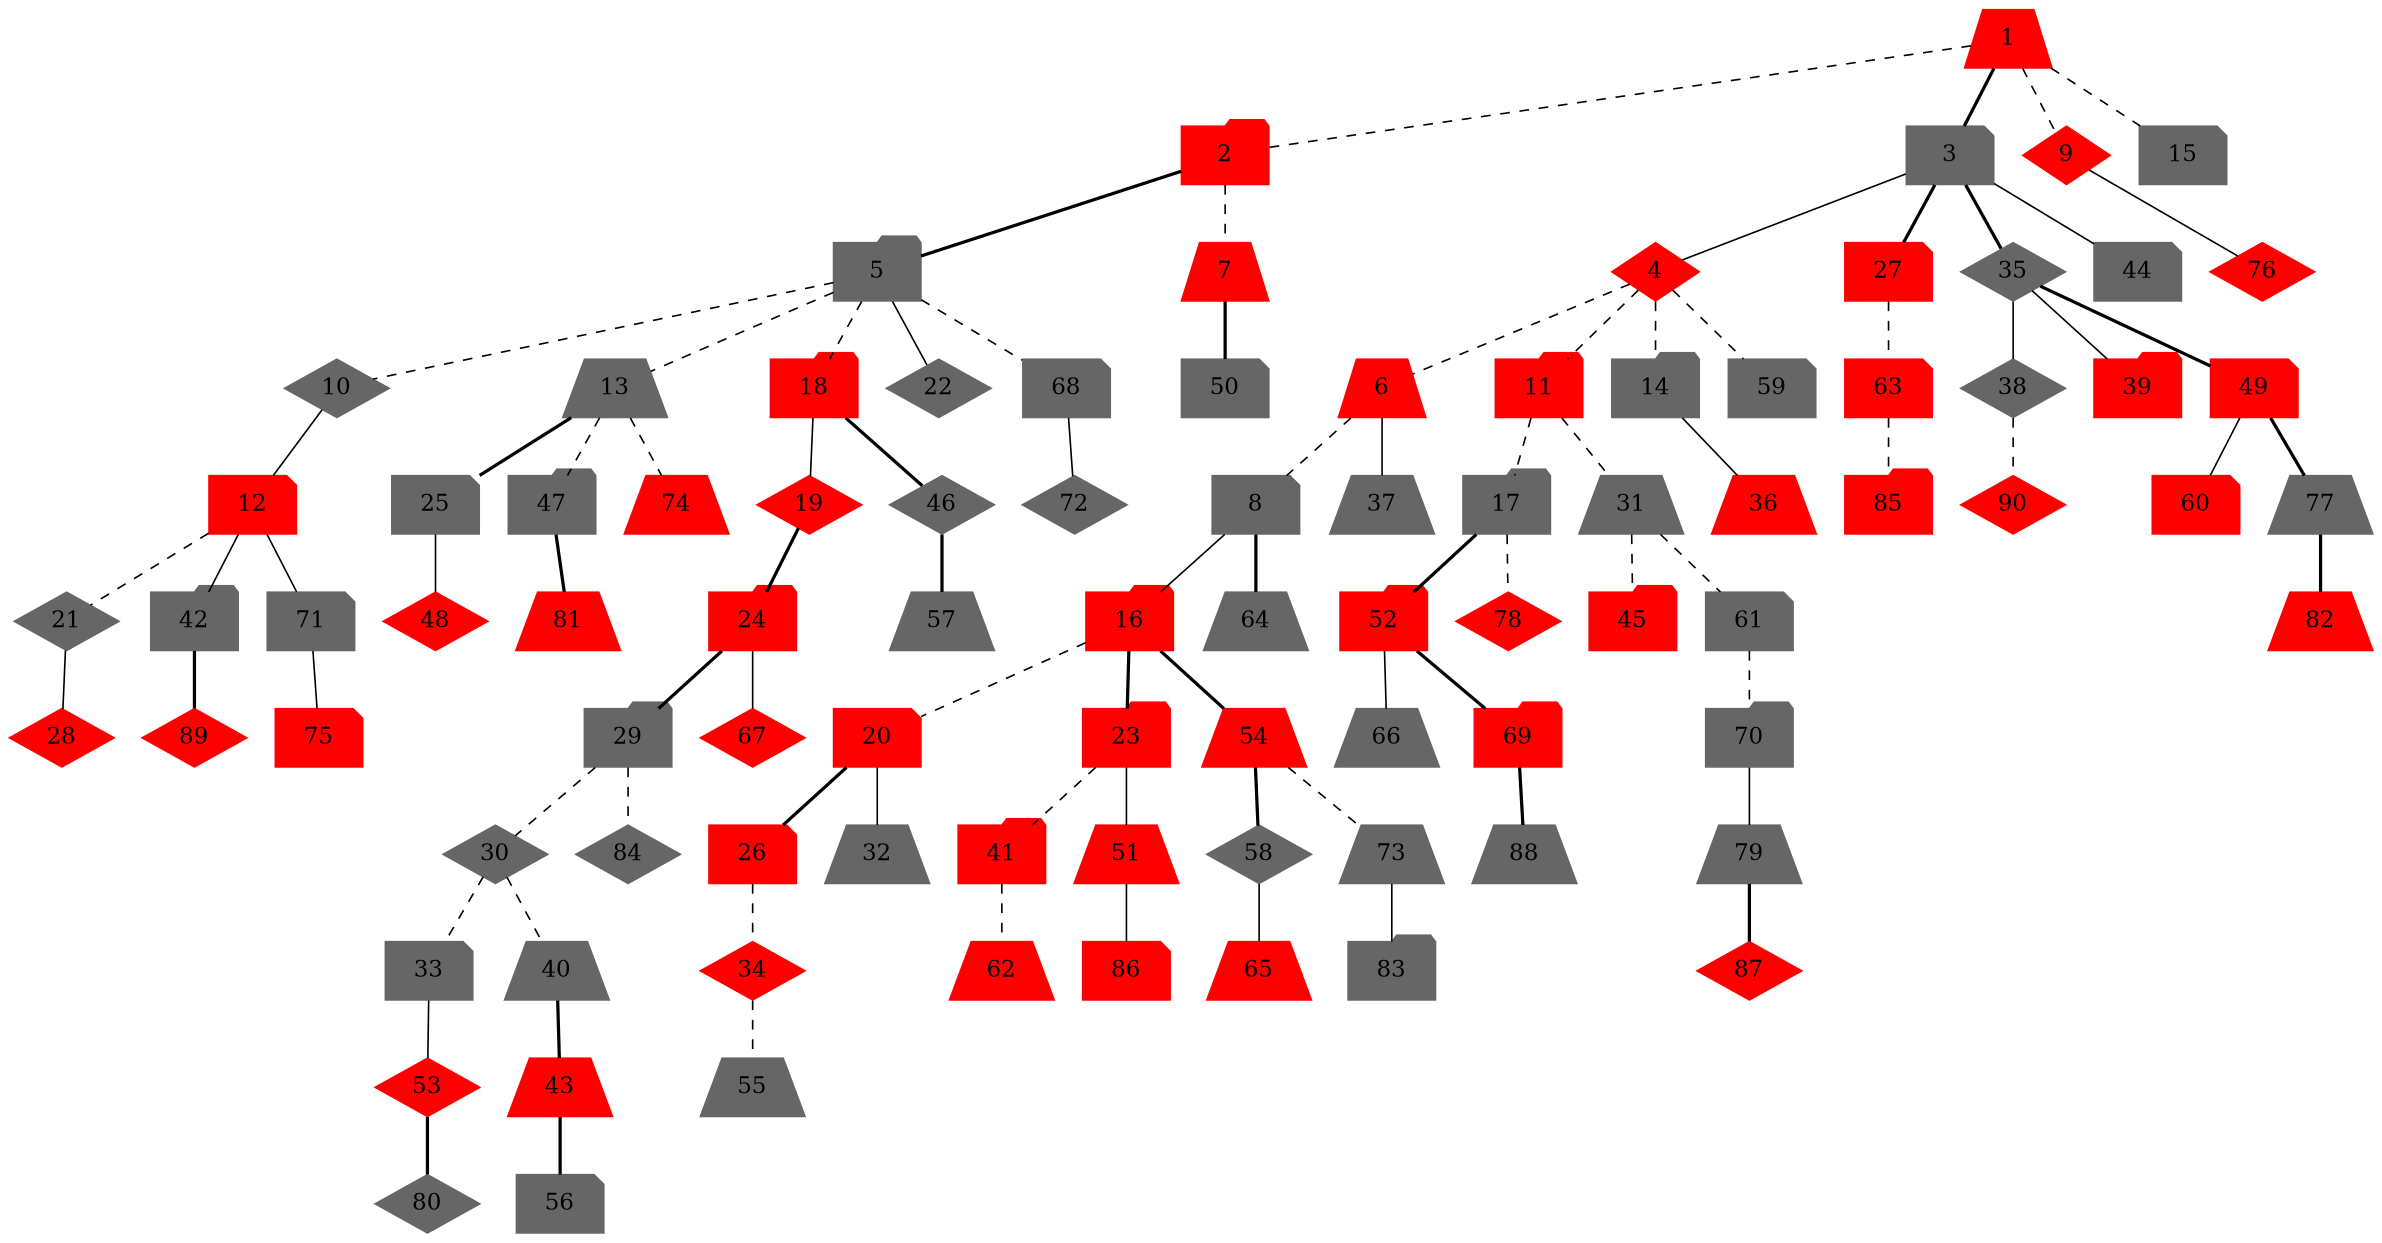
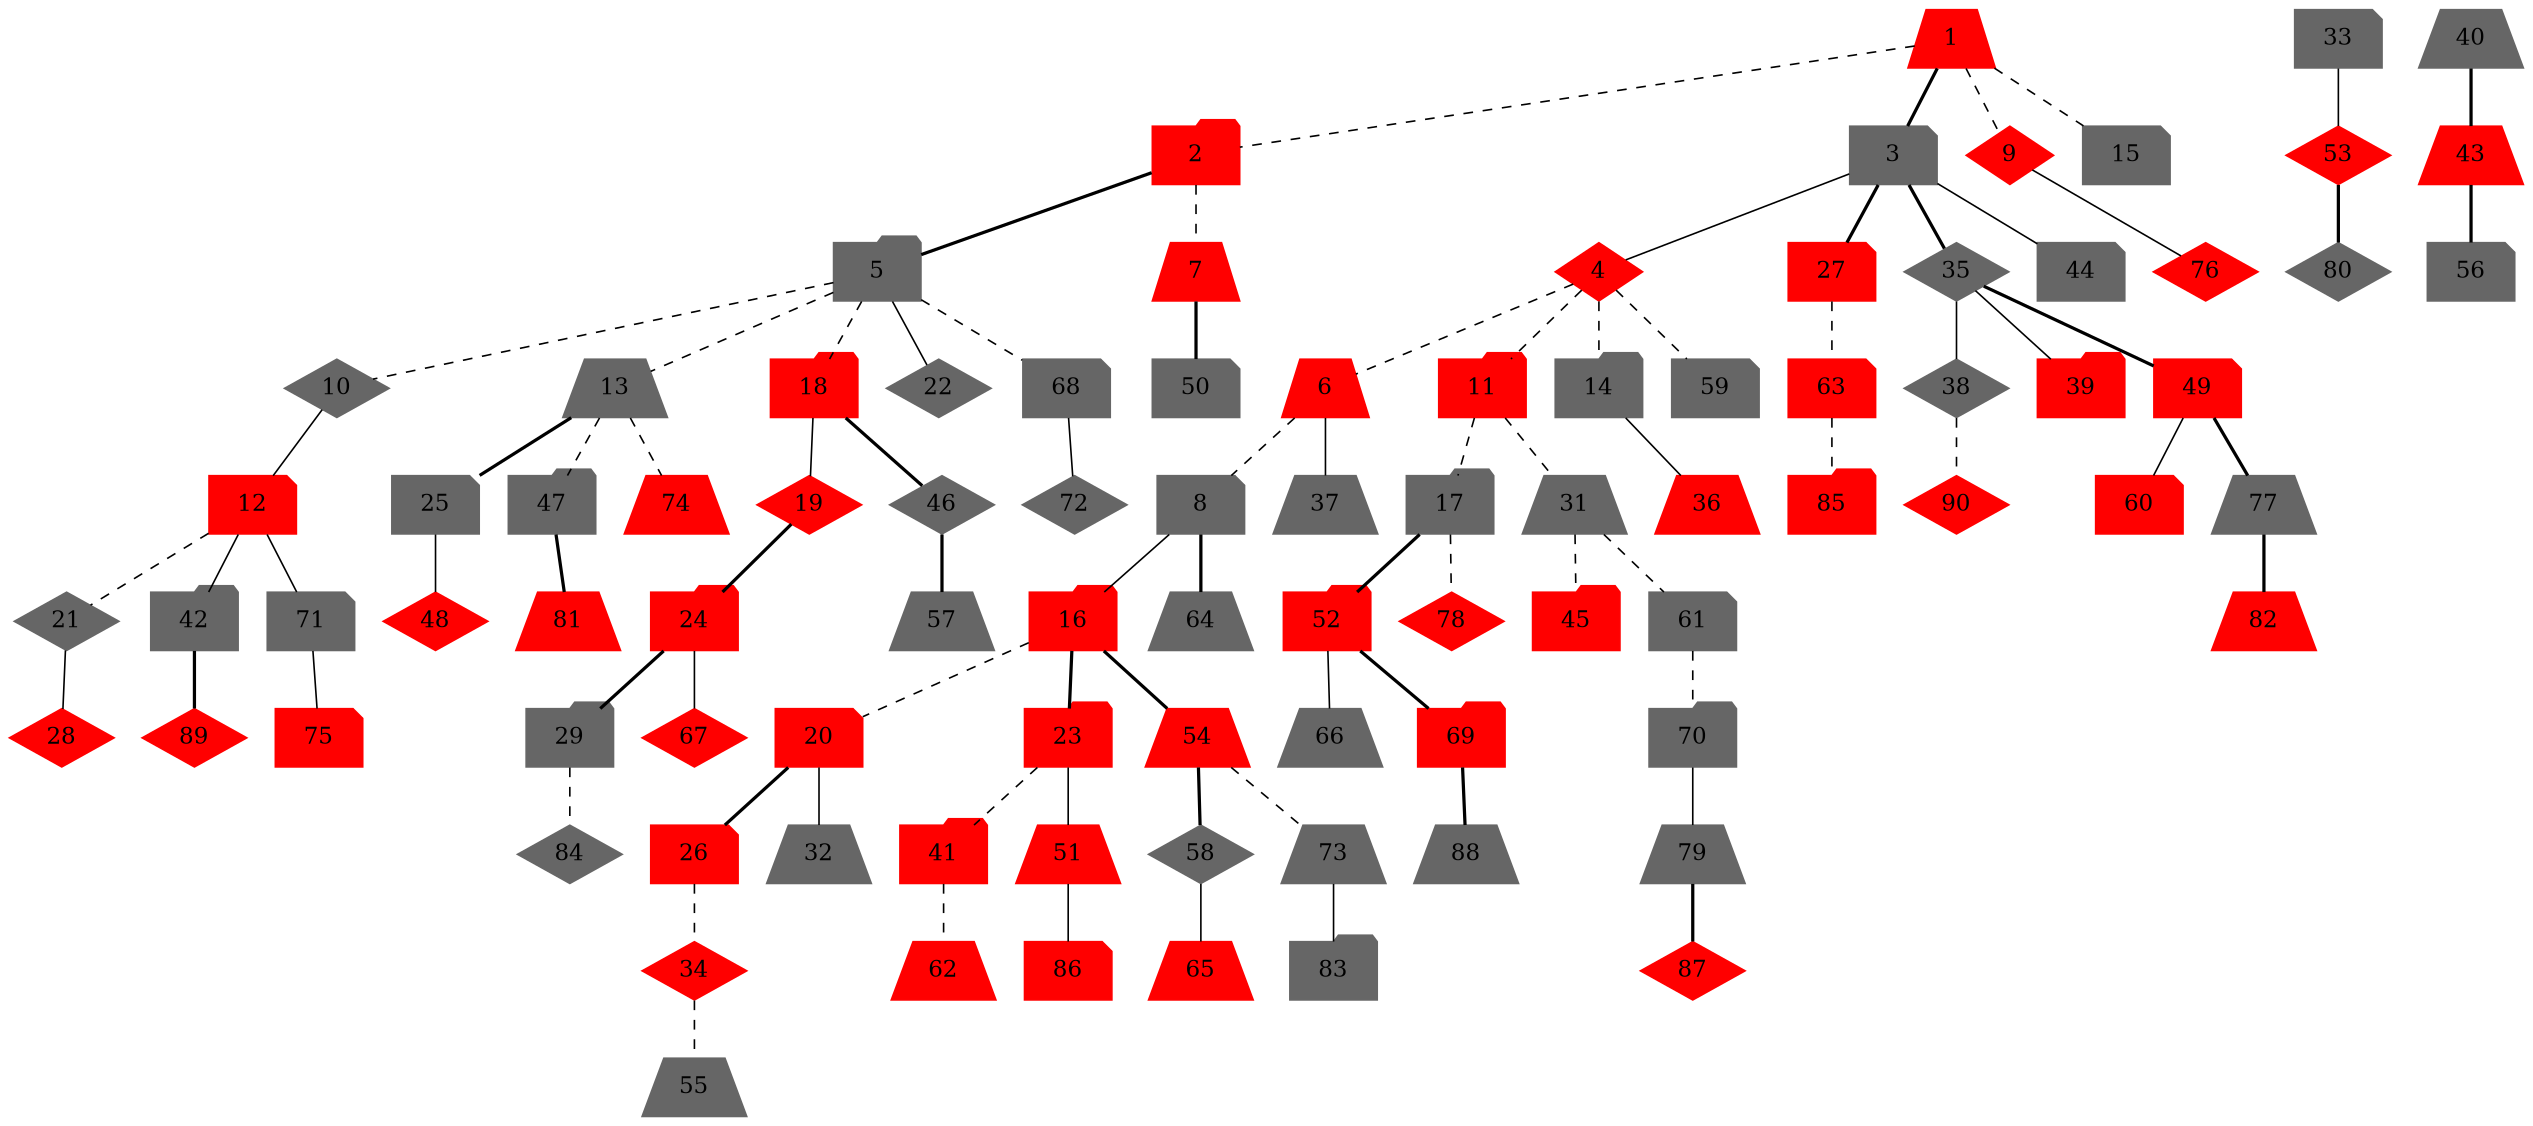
node "30": removed
